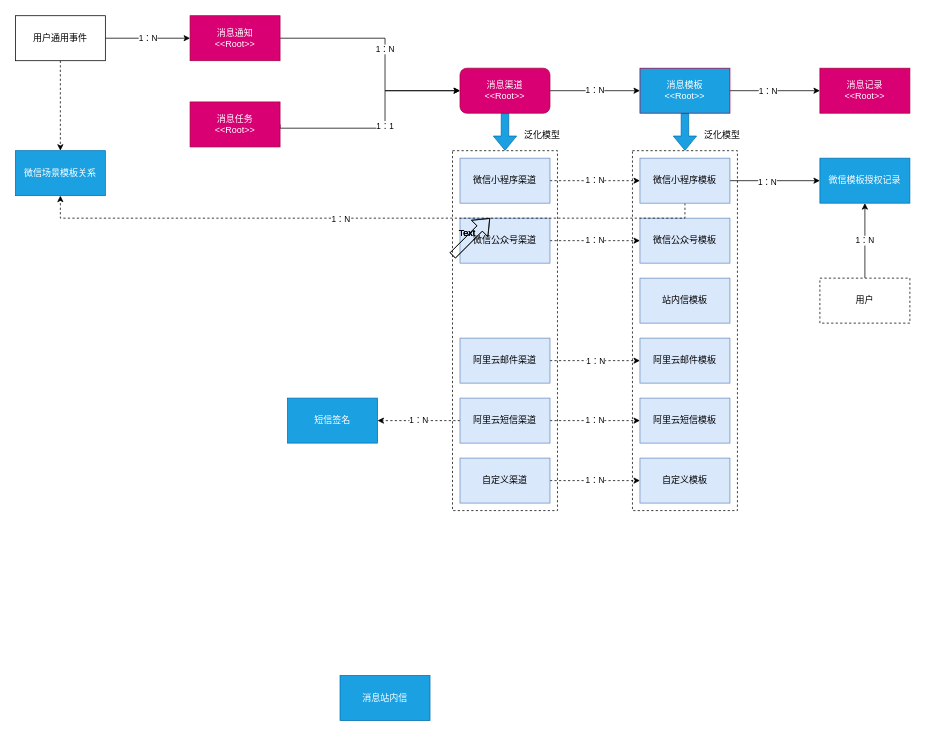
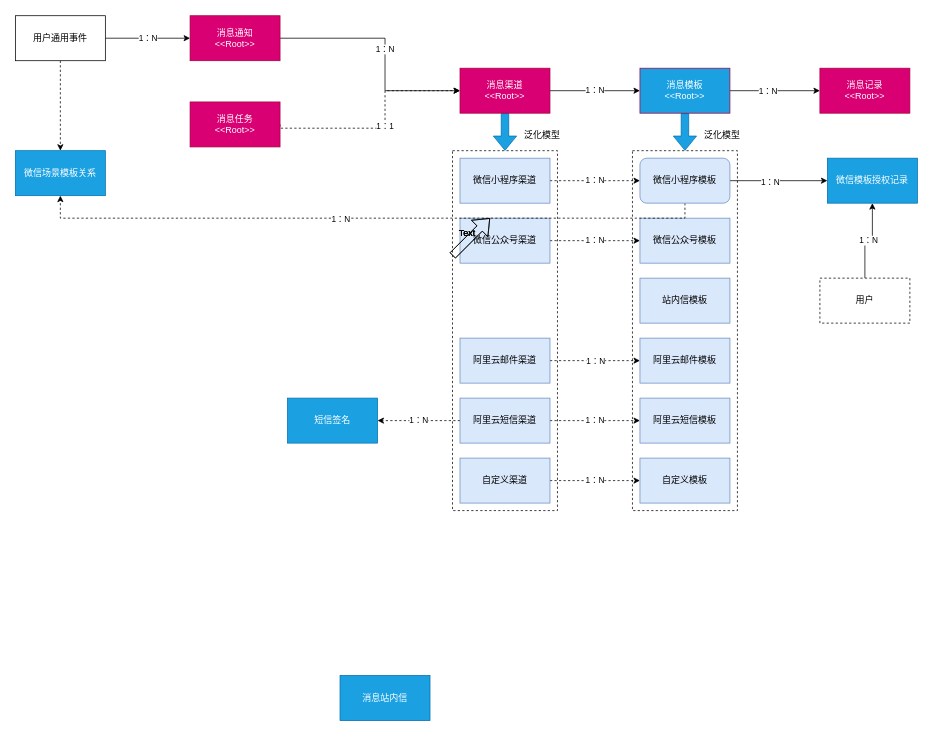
node "消息渠道 <<Root>>": shape rounded rectangle -> rectangle
edge "消息任务 <<Root>>" -> "消息渠道 <<Root>>": style solid -> dashed
node "微信小程序模板": shape rectangle -> rounded rectangle
node "微信模板授权记录": moved (865, 180) -> (873, 180)
